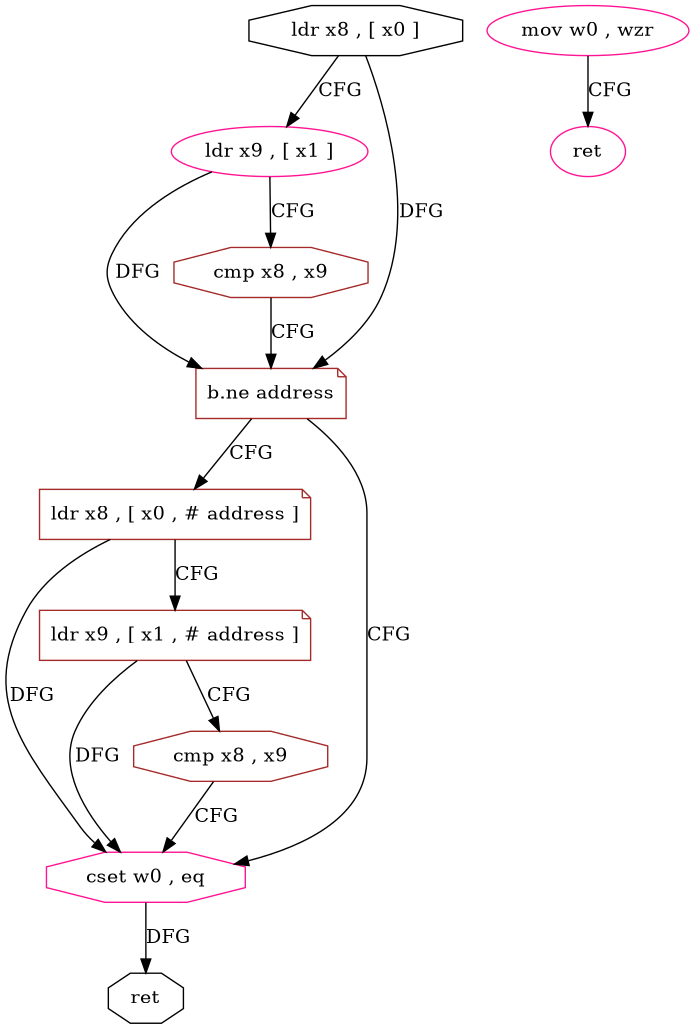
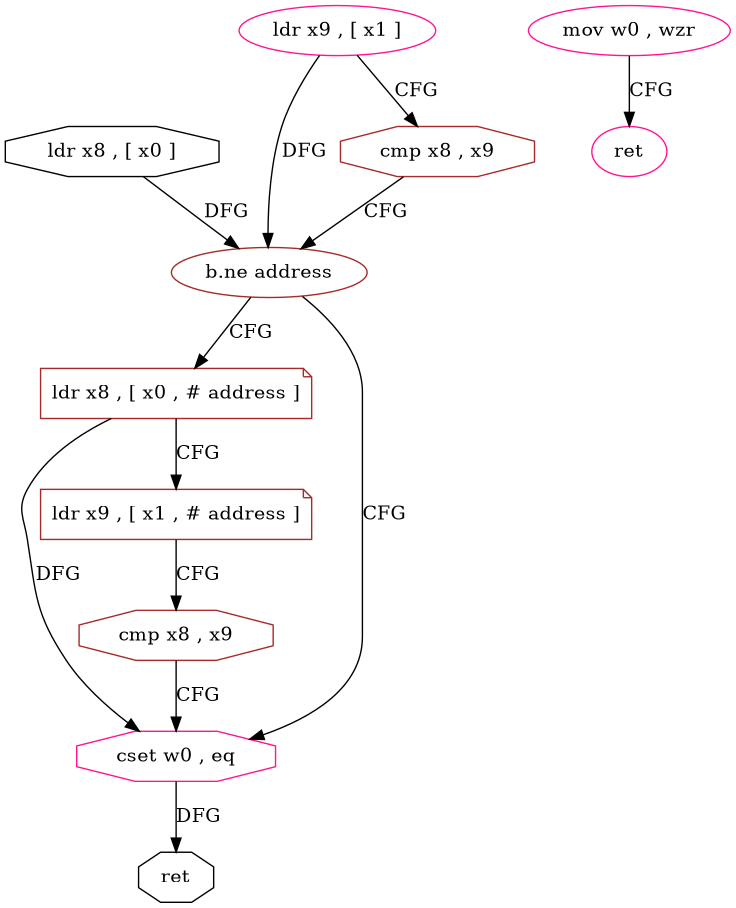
edge "ldr x8 , [ x0 ]" -> "ldr x9 , [ x1 ]": removed, label "CFG"
node "b.ne address": shape note -> ellipse
edge "ldr x9 , [ x1 , # address ]" -> "cset w0 , eq": removed, label "DFG"
